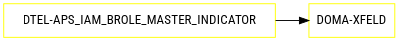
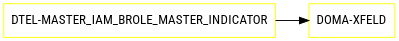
node "DTEL-APS_IAM_BROLE_MASTER_INDICATOR": label "DTEL-APS_IAM_BROLE_MASTER_INDICATOR" -> "DTEL-MASTER_IAM_BROLE_MASTER_INDICATOR"
